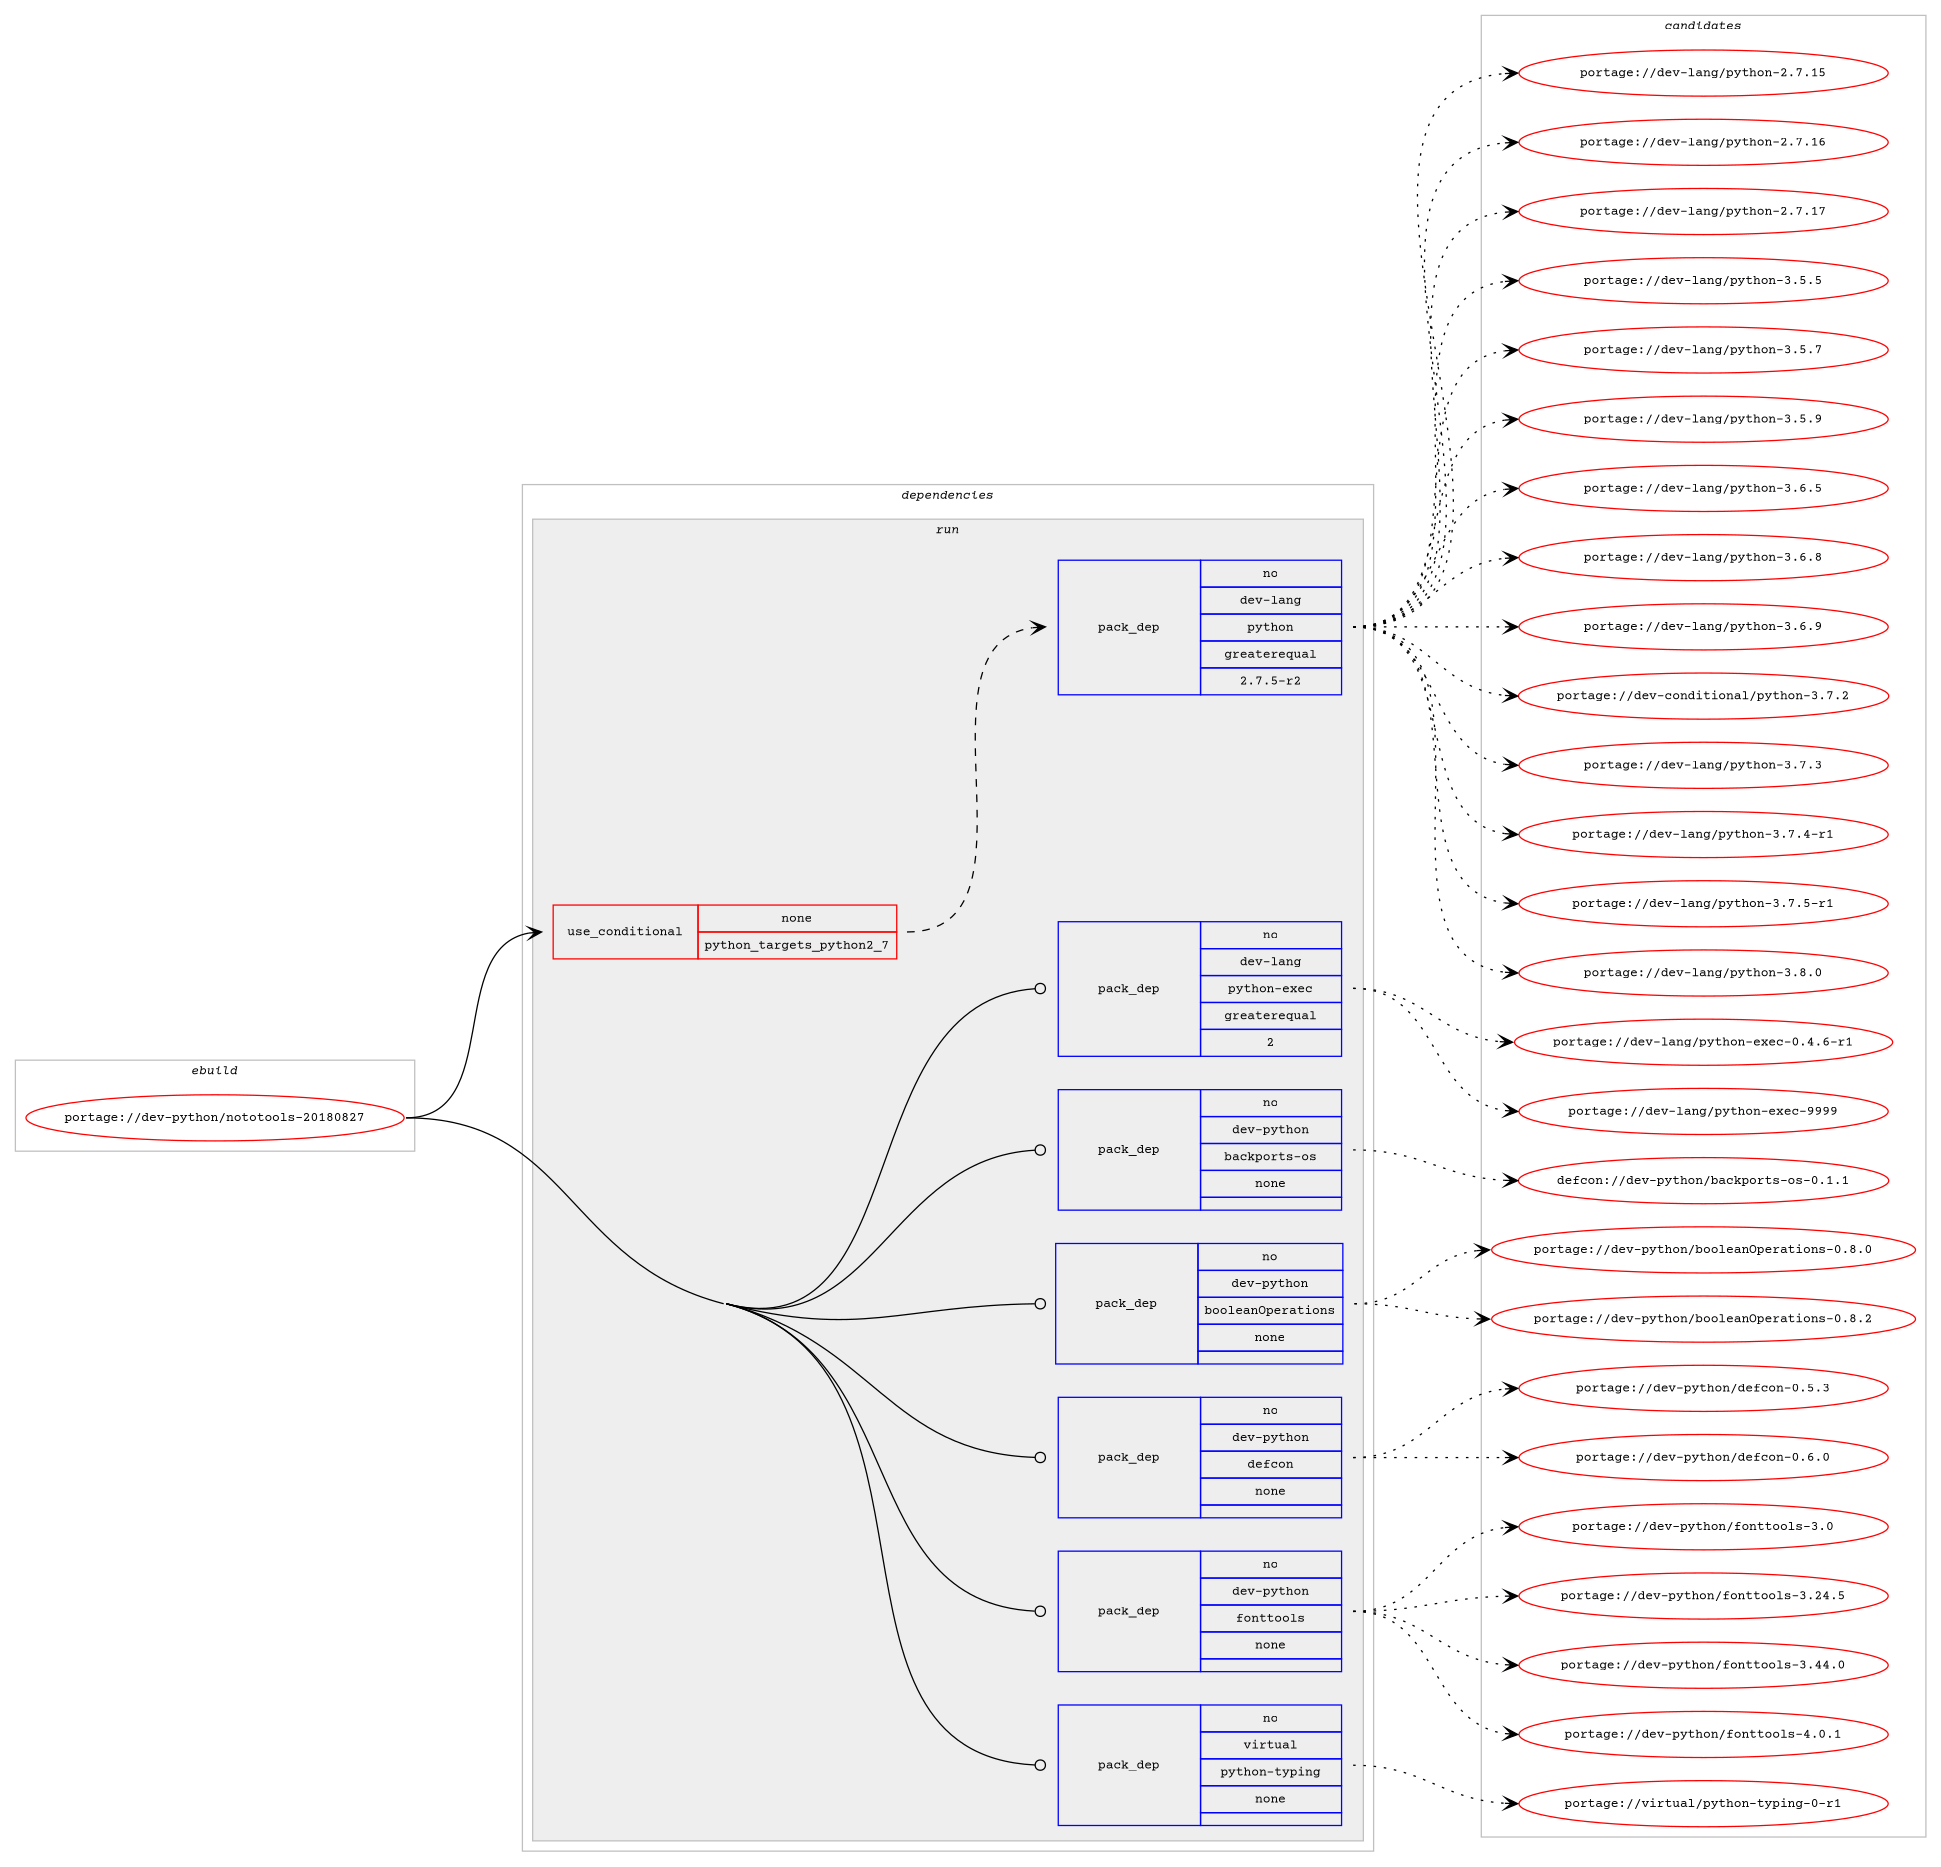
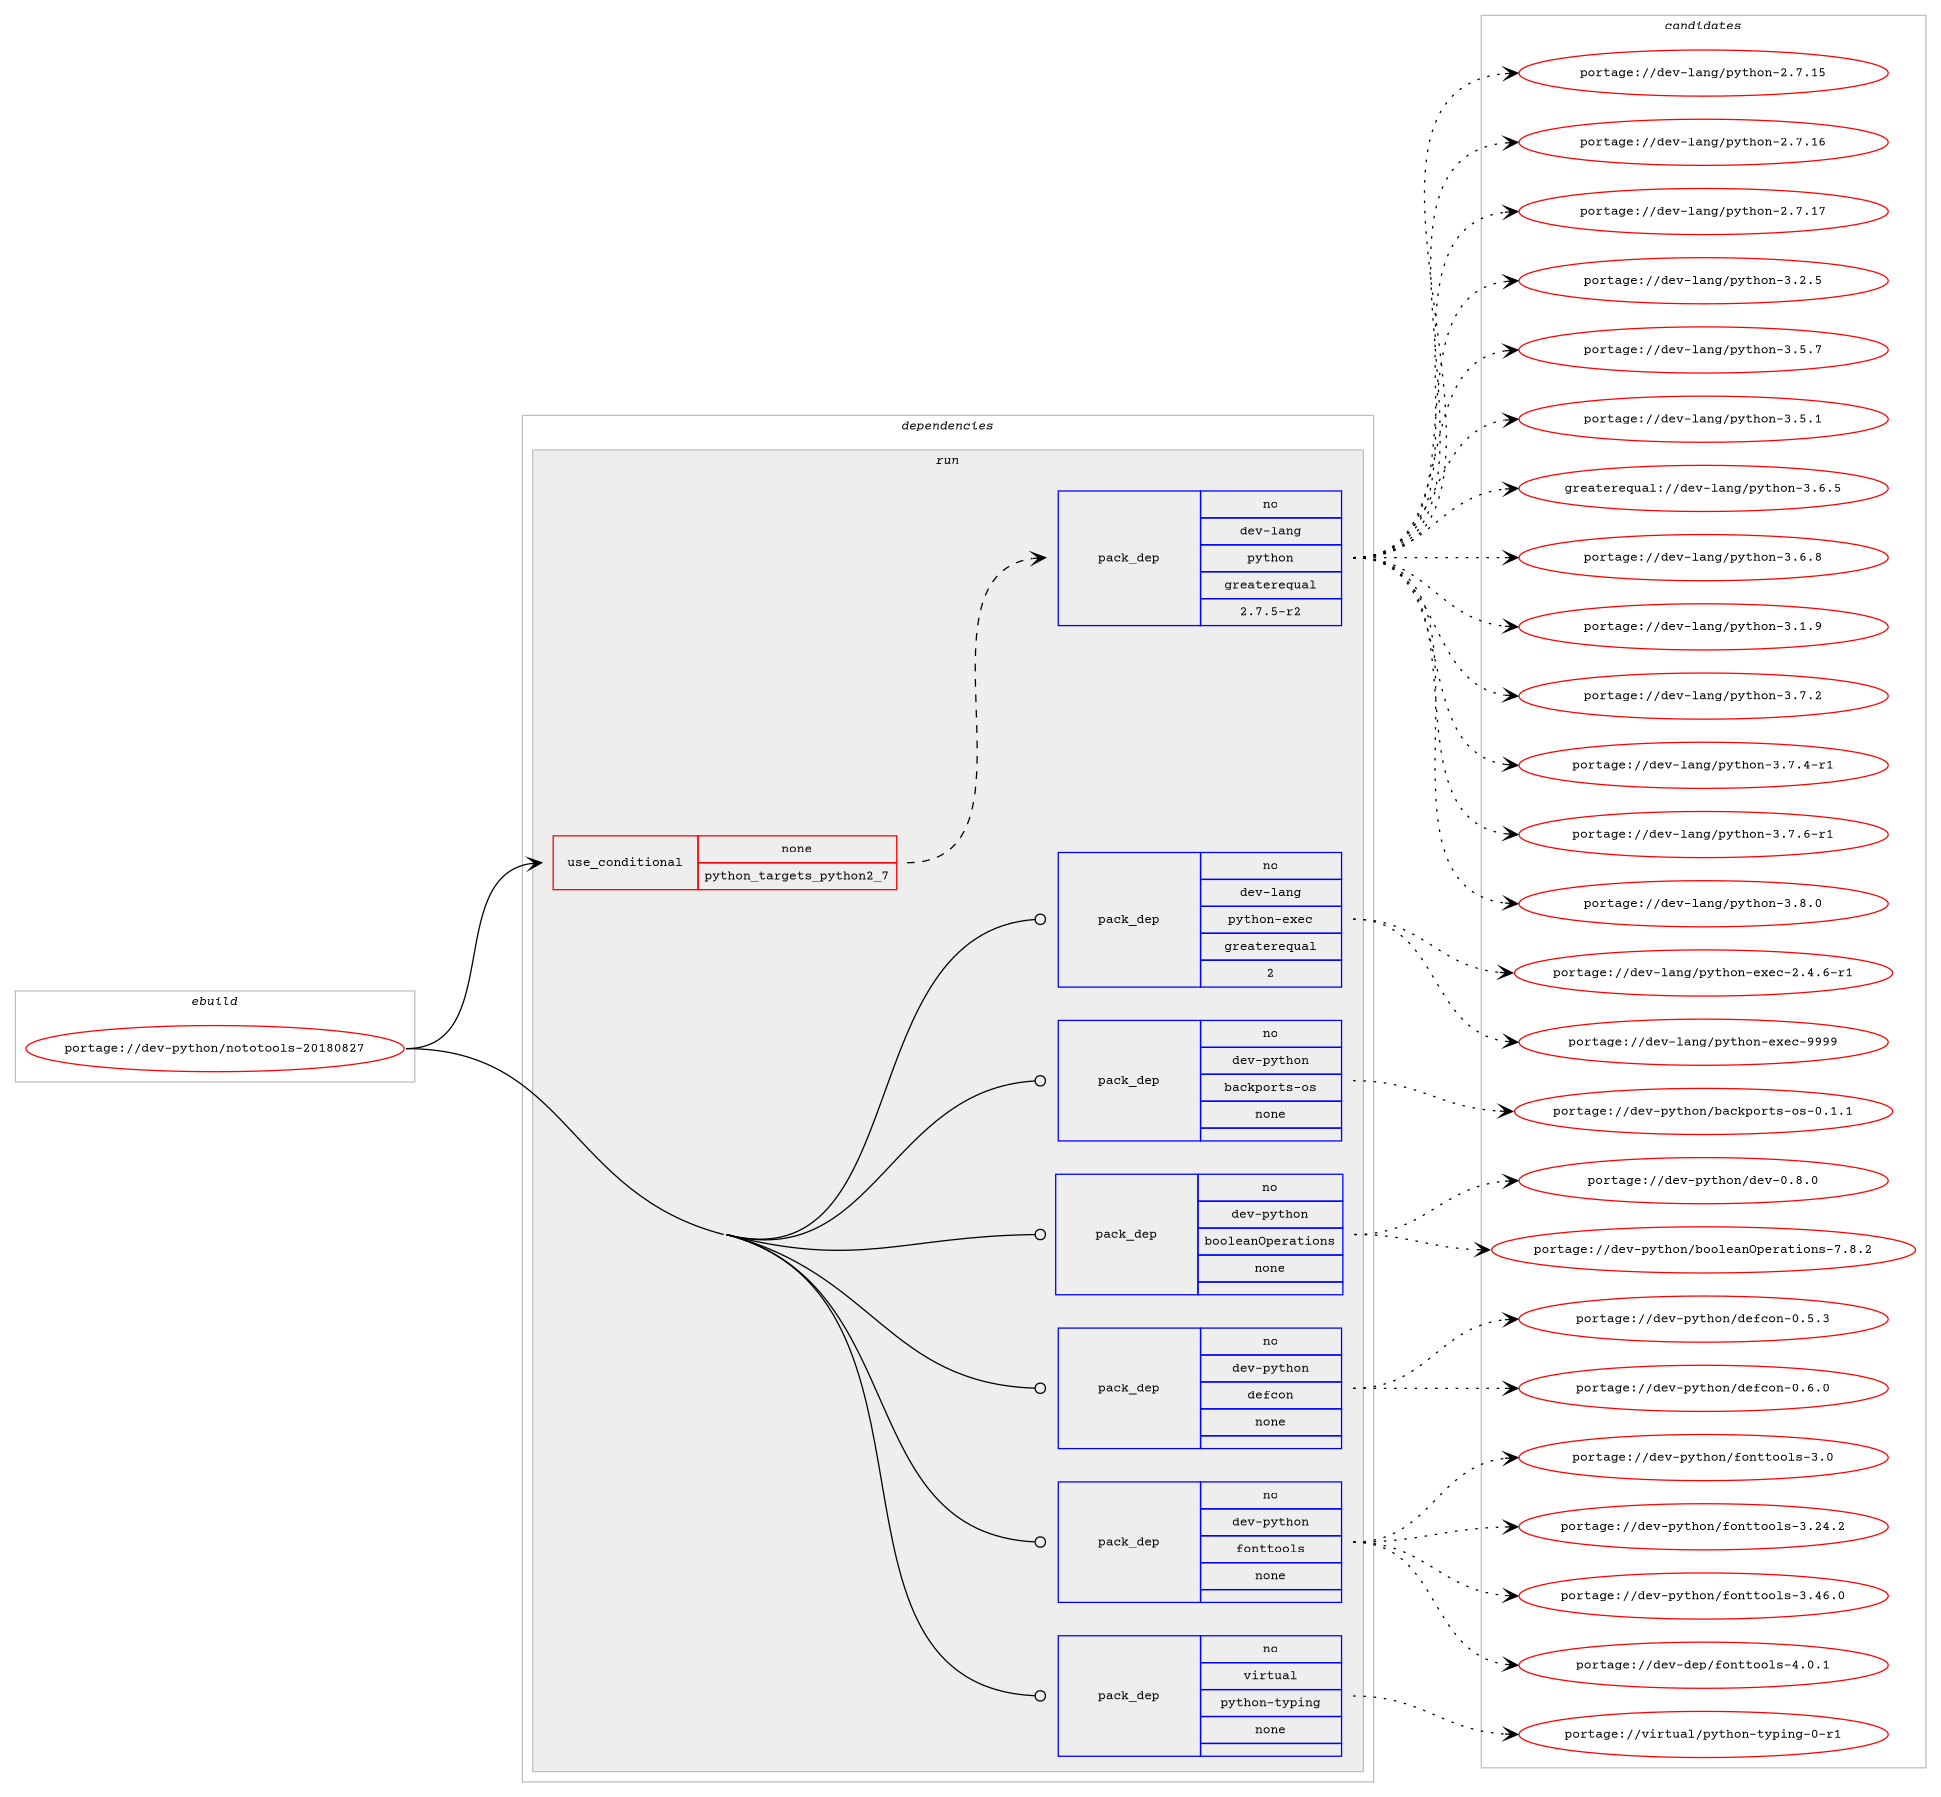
node "portage://dev-lang/python-3.5.5": label "portage://dev-lang/python-3.5.5" -> "portage://dev-lang/python-3.2.5"
node "portage://dev-lang/python-3.5.9": label "portage://dev-lang/python-3.5.9" -> "portage://dev-lang/python-3.5.1"
node "portage://dev-lang/python-3.6.5": label "portage://dev-lang/python-3.6.5" -> "greaterequal://dev-lang/python-3.6.5"
node "portage://dev-lang/python-3.6.9": label "portage://dev-lang/python-3.6.9" -> "portage://dev-lang/python-3.1.9"
node "portage://dev-conditional/python-3.7.2": label "portage://dev-conditional/python-3.7.2" -> "portage://dev-lang/python-3.7.2"
node "portage://dev-lang/python-3.7.3": removed
node "portage://dev-lang/python-3.7.5-r1": label "portage://dev-lang/python-3.7.5-r1" -> "portage://dev-lang/python-3.7.6-r1"
node "portage://dev-lang/python-exec-0.4.6-r1": label "portage://dev-lang/python-exec-0.4.6-r1" -> "portage://dev-lang/python-exec-2.4.6-r1"
node "defcon://dev-python/backports-os-0.1.1": label "defcon://dev-python/backports-os-0.1.1" -> "portage://dev-python/backports-os-0.1.1"
node "portage://dev-python/booleanOperations-0.8.0": label "portage://dev-python/booleanOperations-0.8.0" -> "portage://dev-python/dev-0.8.0"
node "portage://dev-python/booleanOperations-0.8.2": label "portage://dev-python/booleanOperations-0.8.2" -> "portage://dev-python/booleanOperations-7.8.2"
node "portage://dev-python/fonttools-3.24.5": label "portage://dev-python/fonttools-3.24.5" -> "portage://dev-python/fonttools-3.24.2"
node "portage://dev-python/fonttools-3.44.0": label "portage://dev-python/fonttools-3.44.0" -> "portage://dev-python/fonttools-3.46.0"
node "portage://dev-python/fonttools-4.0.1": label "portage://dev-python/fonttools-4.0.1" -> "portage://dev-dep/fonttools-4.0.1"
